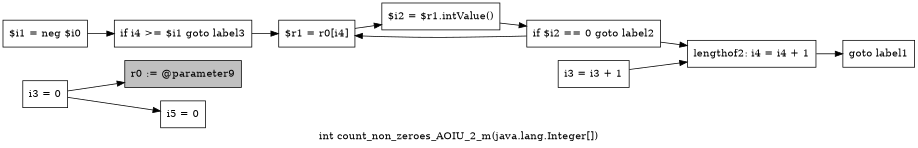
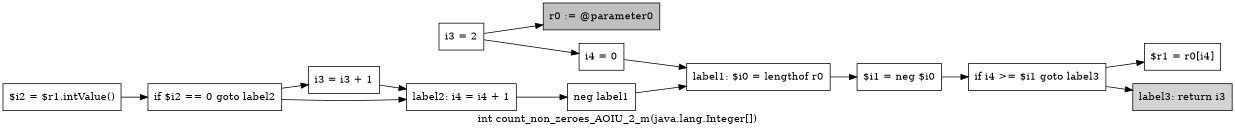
edge "$r1 = r0[i4]" -> "$i2 = $r1.intValue()": removed
edge "if $i2 == 0 goto label2" -> "$r1 = r0[i4]": now "if $i2 == 0 goto label2" -> "i3 = i3 + 1"
node "lengthof2: i4 = i4 + 1": label "lengthof2: i4 = i4 + 1" -> "label2: i4 = i4 + 1"
node "goto label1": label "goto label1" -> "neg label1"
node "r0 := @parameter9": label "r0 := @parameter9" -> "r0 := @parameter0"
node "label1: $i0 = lengthof r0": added
node "i3 = 0": label "i3 = 0" -> "i3 = 2"
node "label3: return i3": added
node "i5 = 0": label "i5 = 0" -> "i4 = 0"
